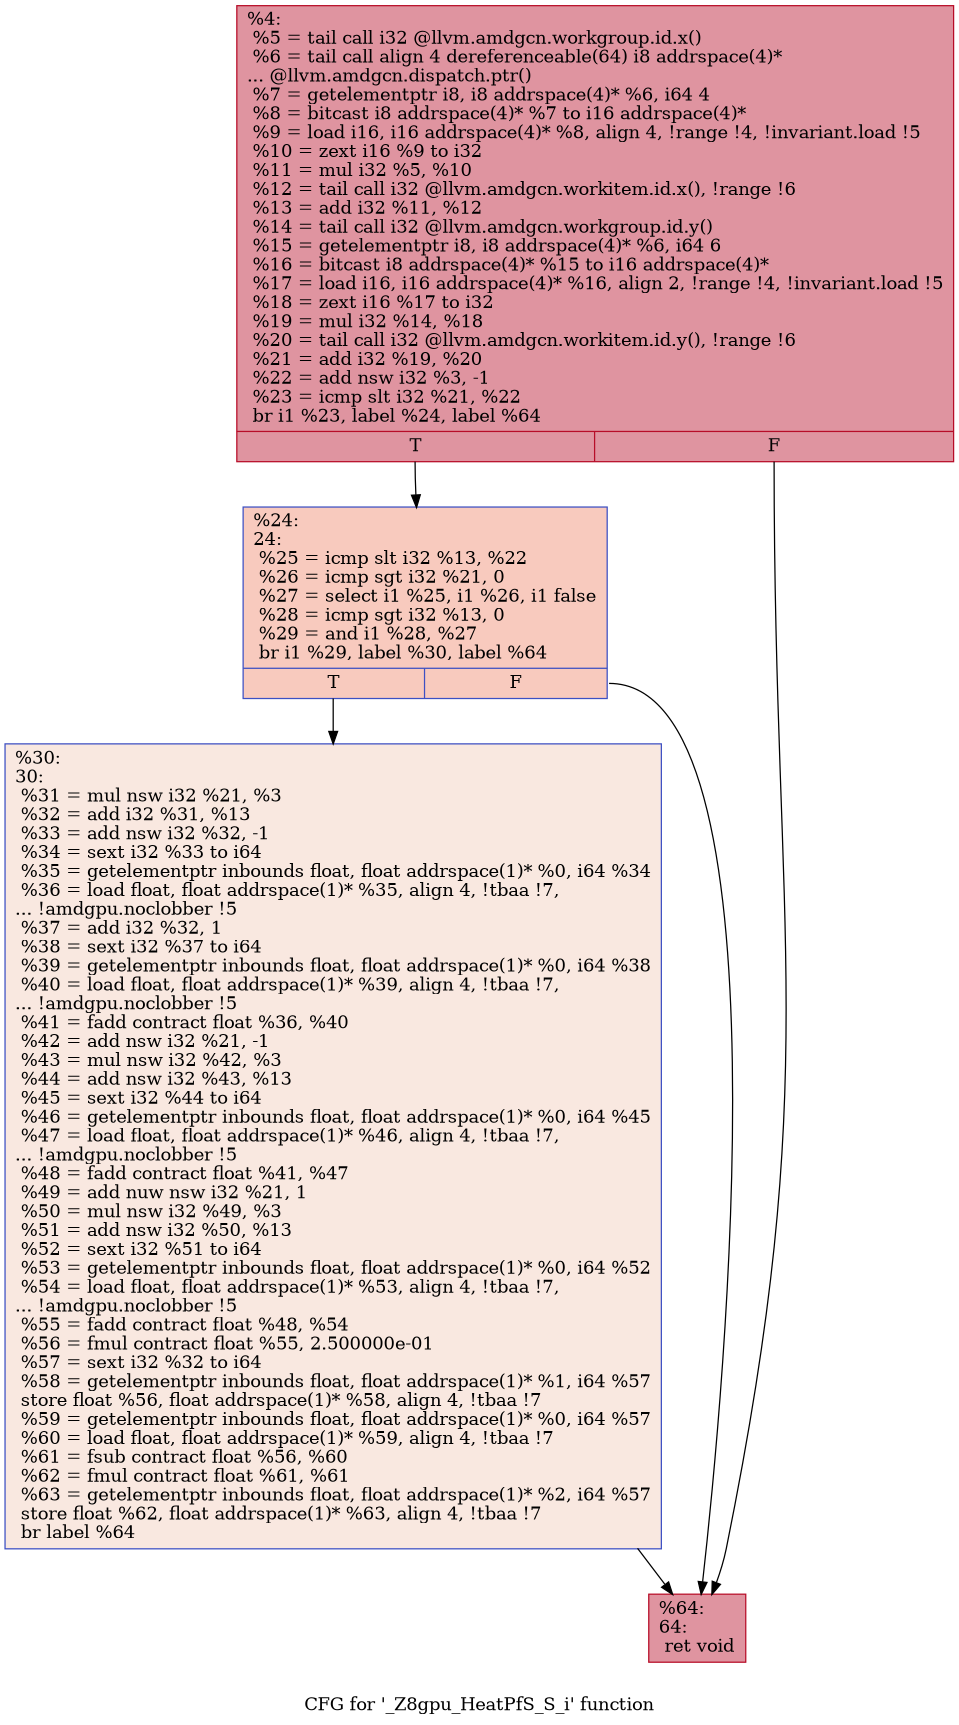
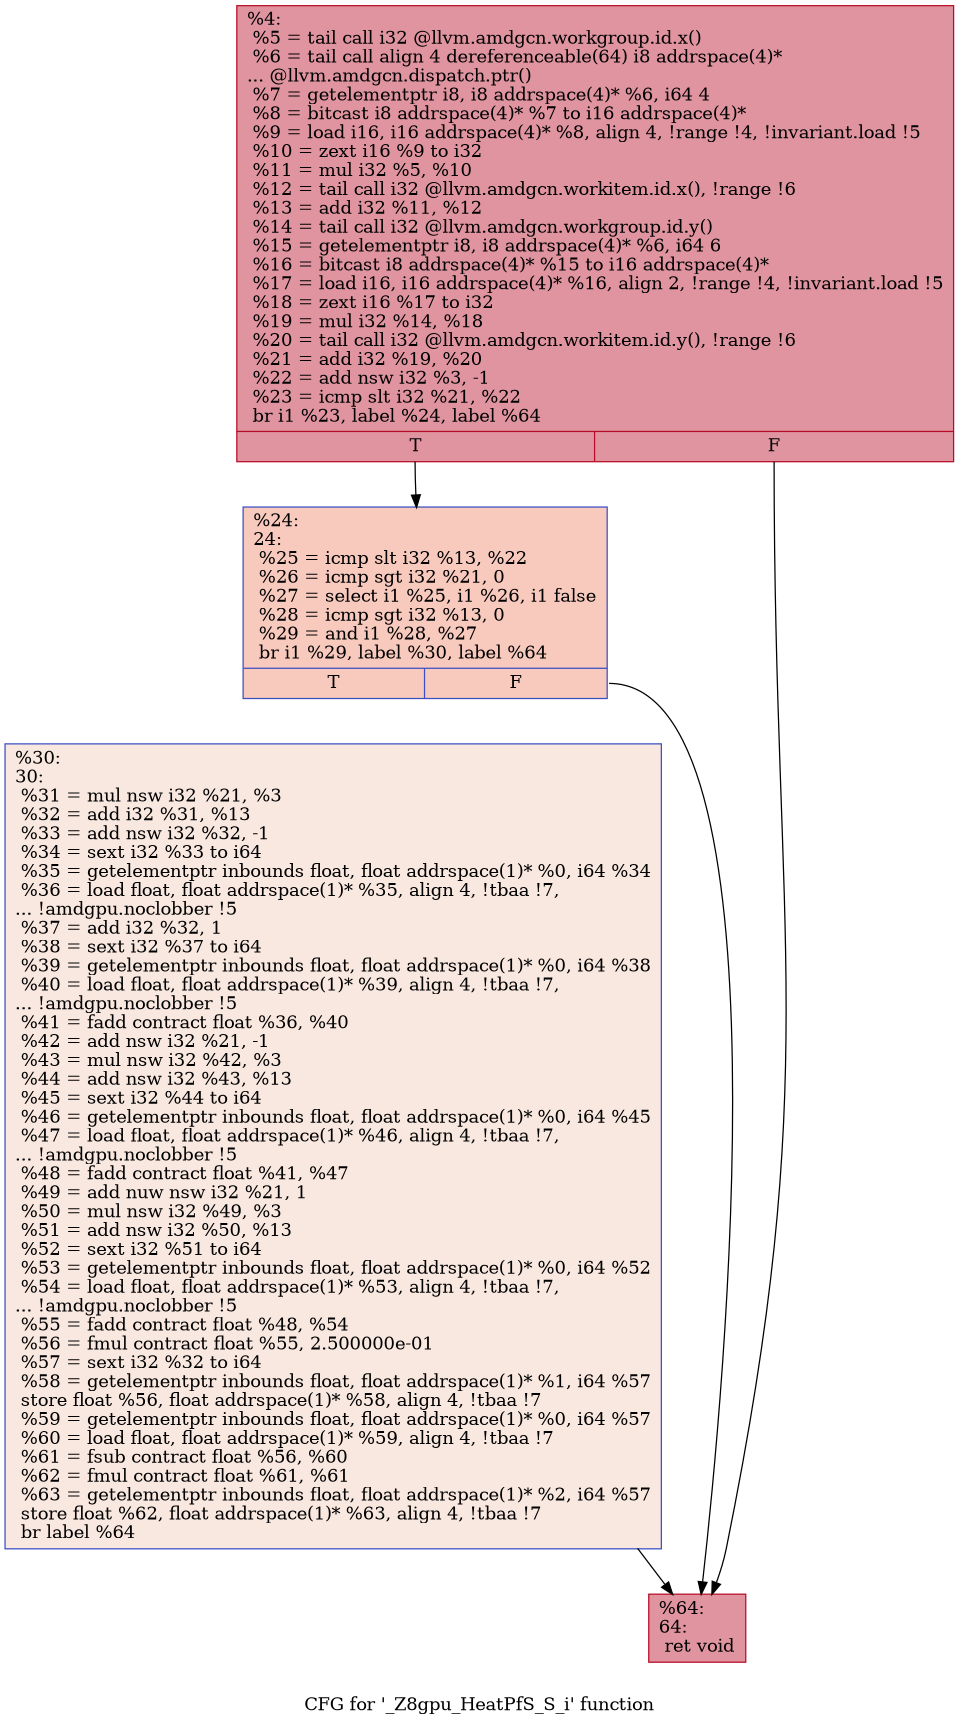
edge "%24:" -> "%30:": removed
